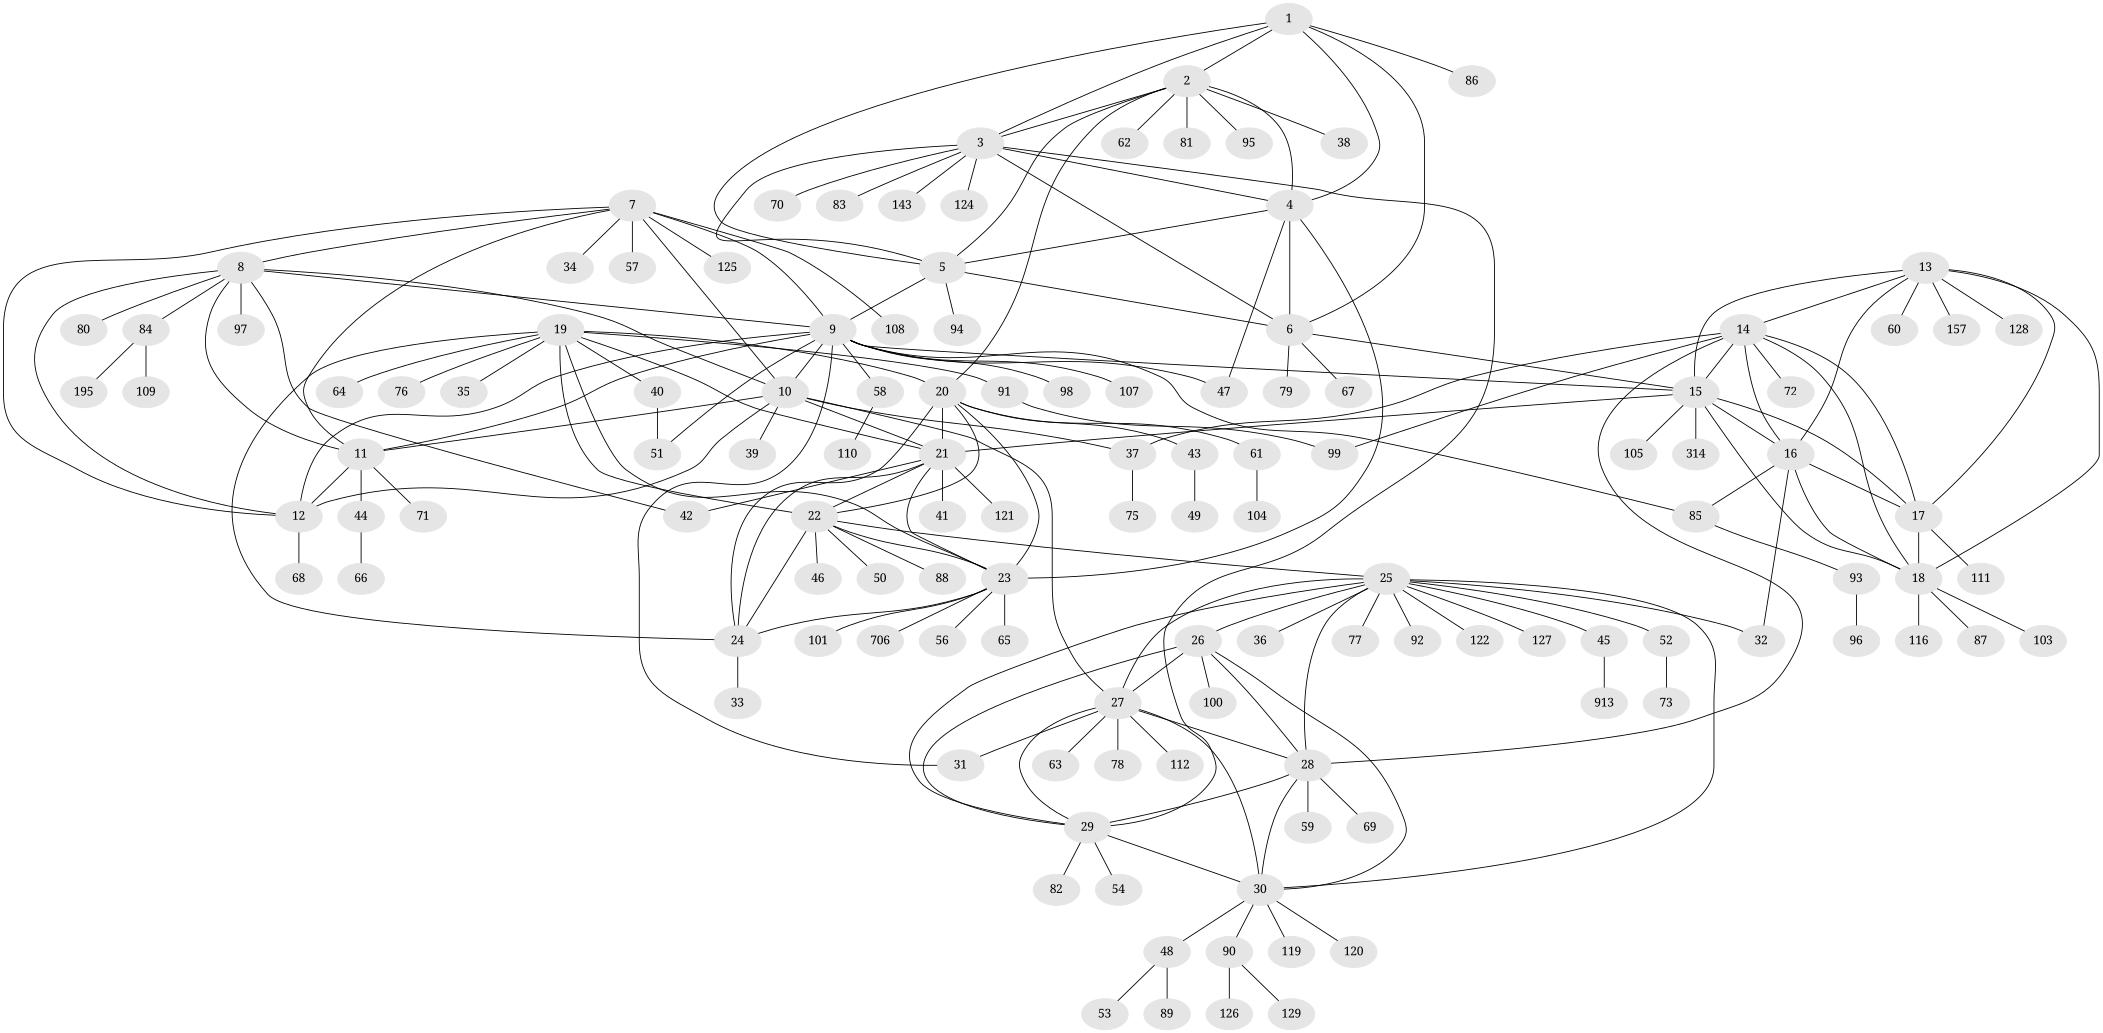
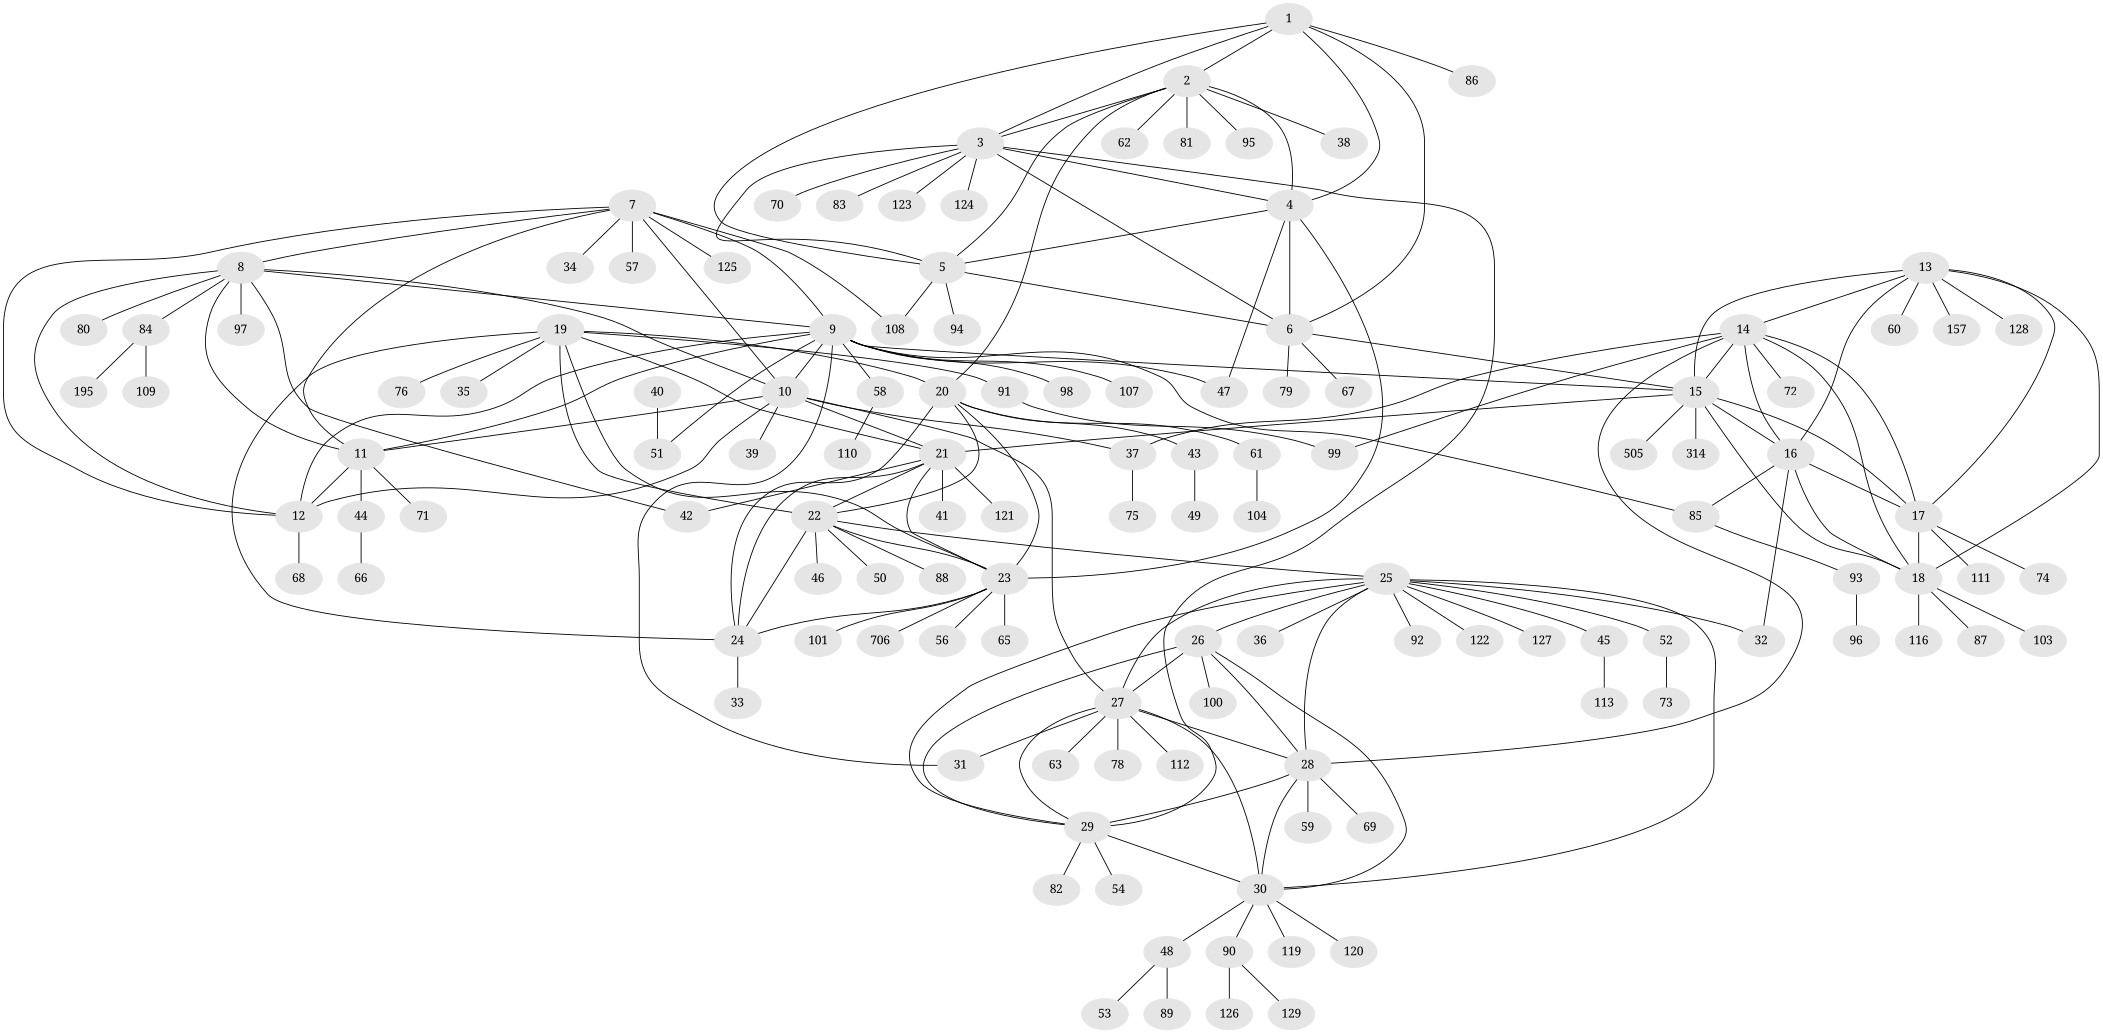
node "143": label "143" -> "123"
edge "5" -- "9": now "5" -- "108"
edge "19" -- "40": removed
node "64": removed
edge "20" -- "21": removed
node "105": label "105" -> "505"
node "74": added
node "77": removed
node "913": label "913" -> "113"
